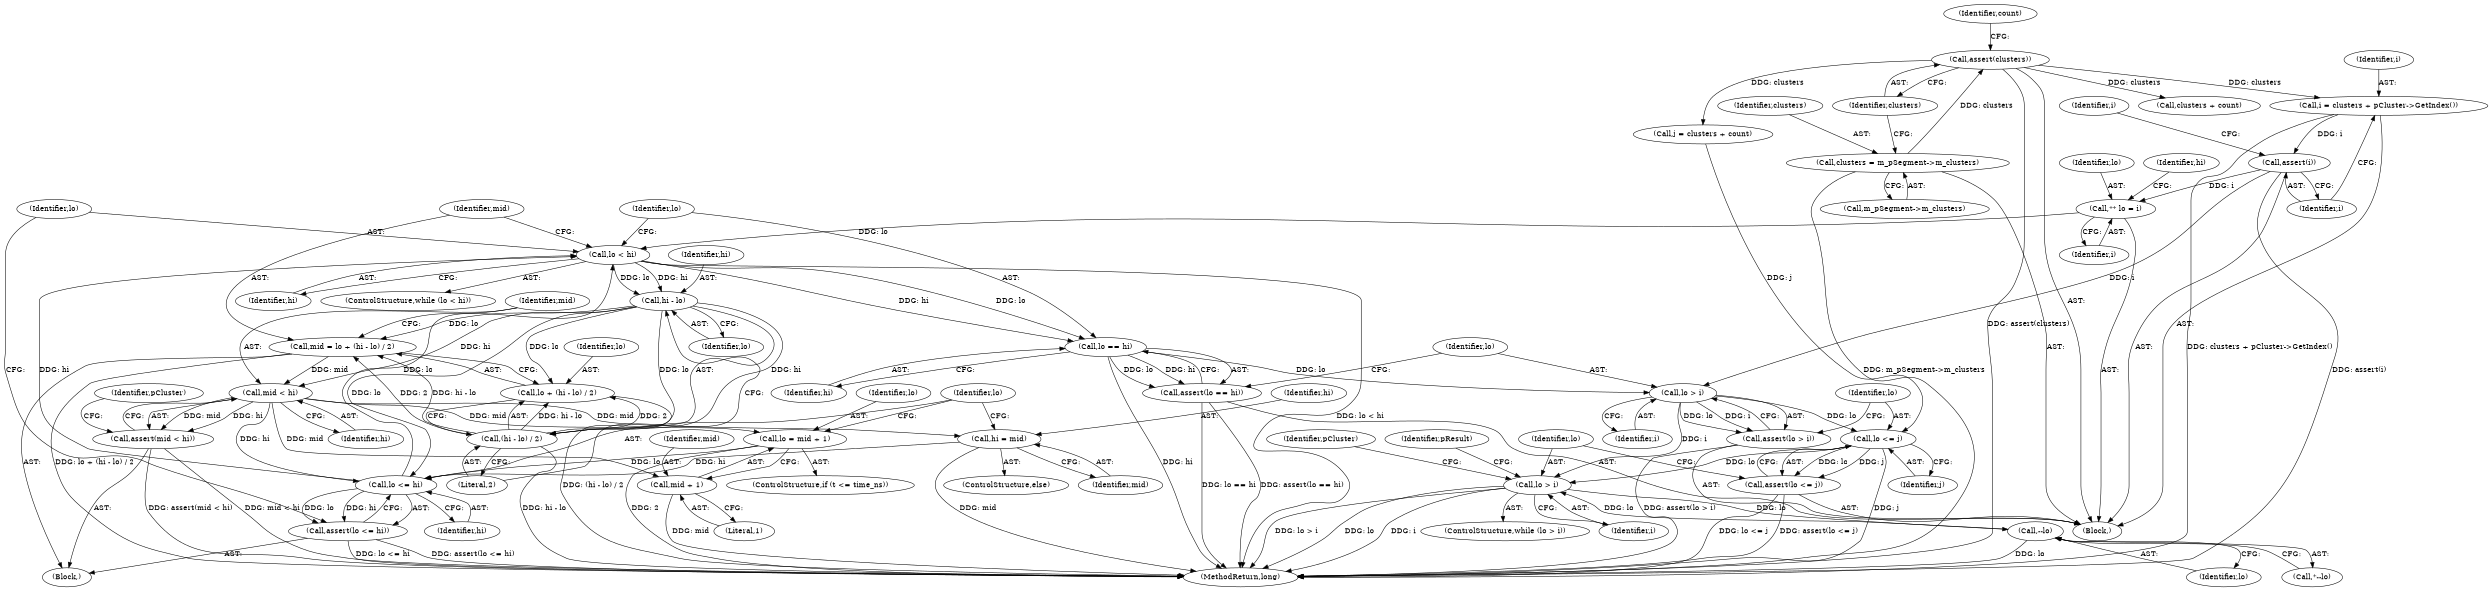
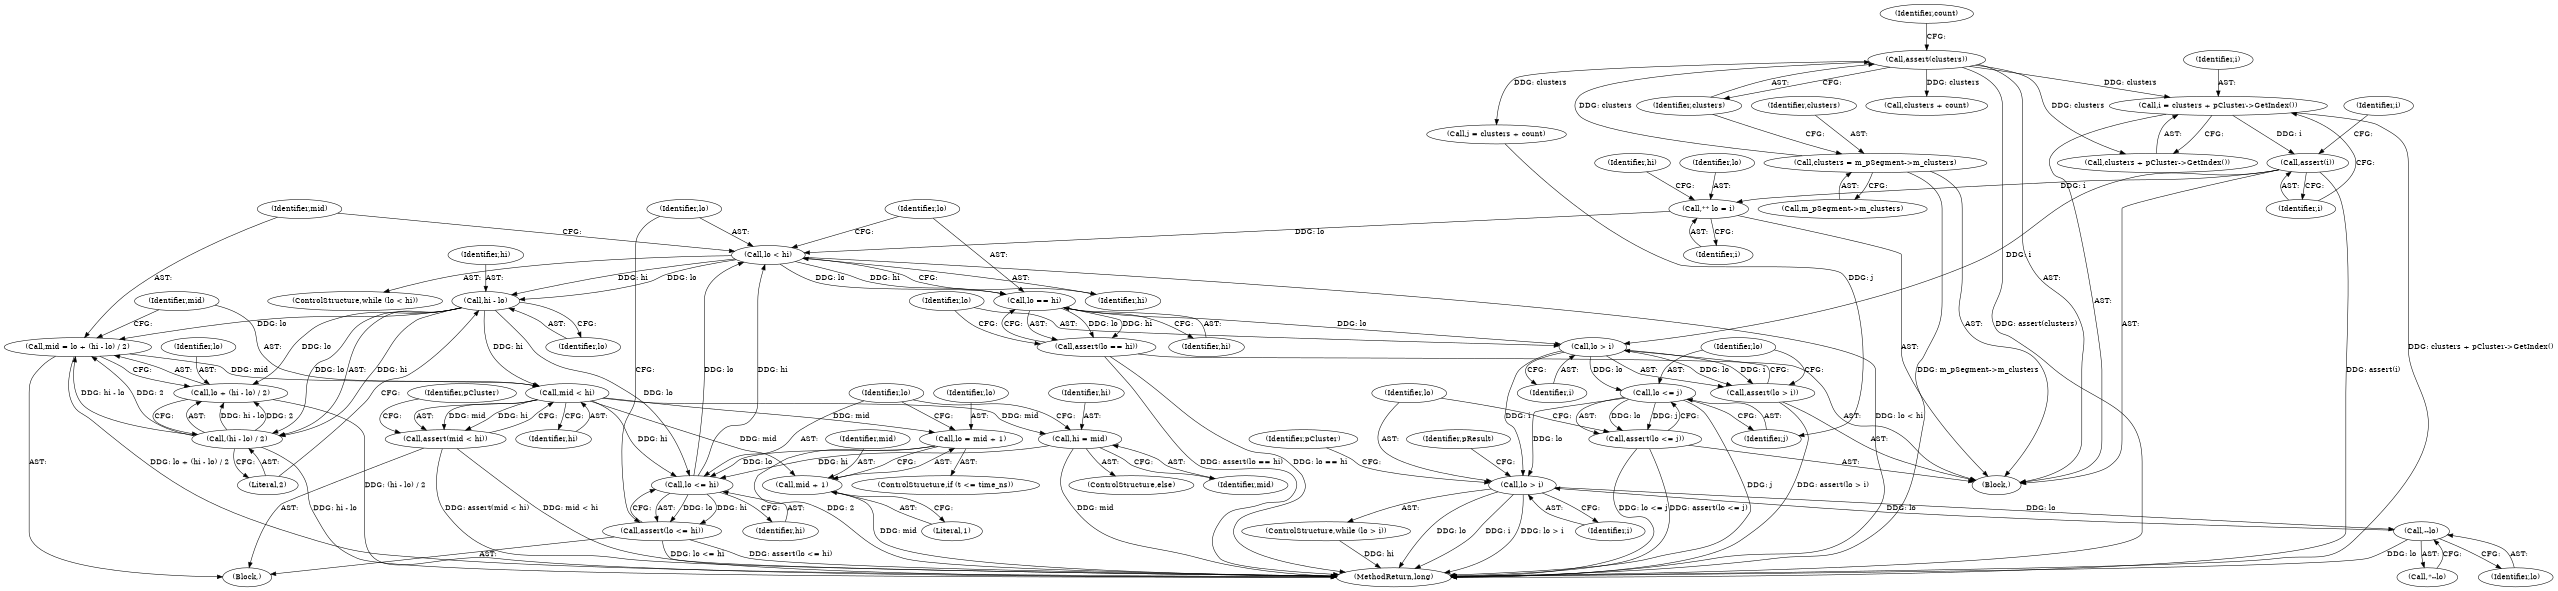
node "(Call,clusters + pCluster->GetIndex())": added
edge "(Call,j = clusters + count)" -> "(Call,lo <= j)": now "(Call,j = clusters + count)" -> "(Identifier,j)"
edge "(Call,lo == hi)" -> "(MethodReturn,long)": now "(ControlStructure,while (lo > i))" -> "(MethodReturn,long)"
